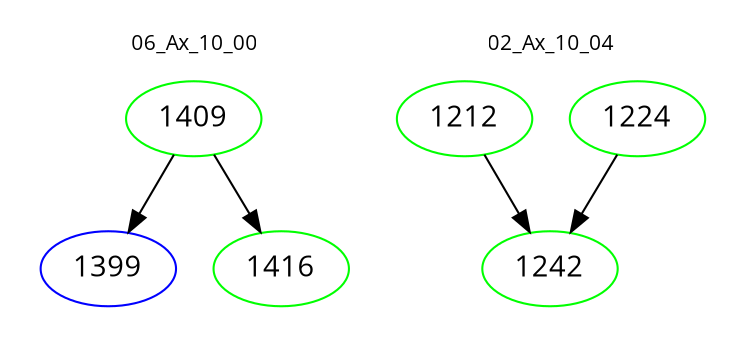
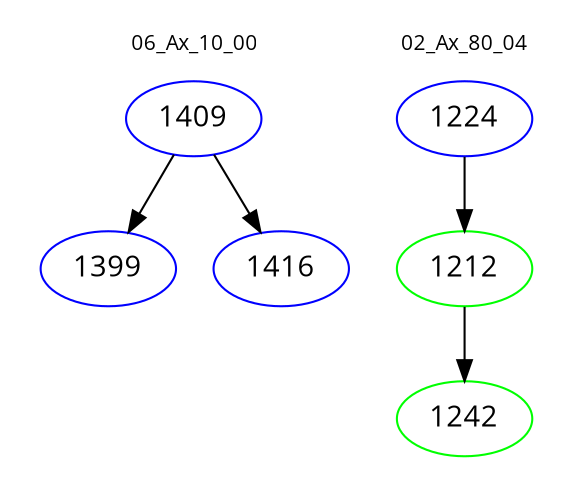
cluster "02_Ax_10_04": label "02_Ax_10_04" -> "02_Ax_80_04"
node "1409": color green -> blue
node "1224": color green -> blue
edge "1224" -> "1242": now "1224" -> "1212"
node "1416": color green -> blue
